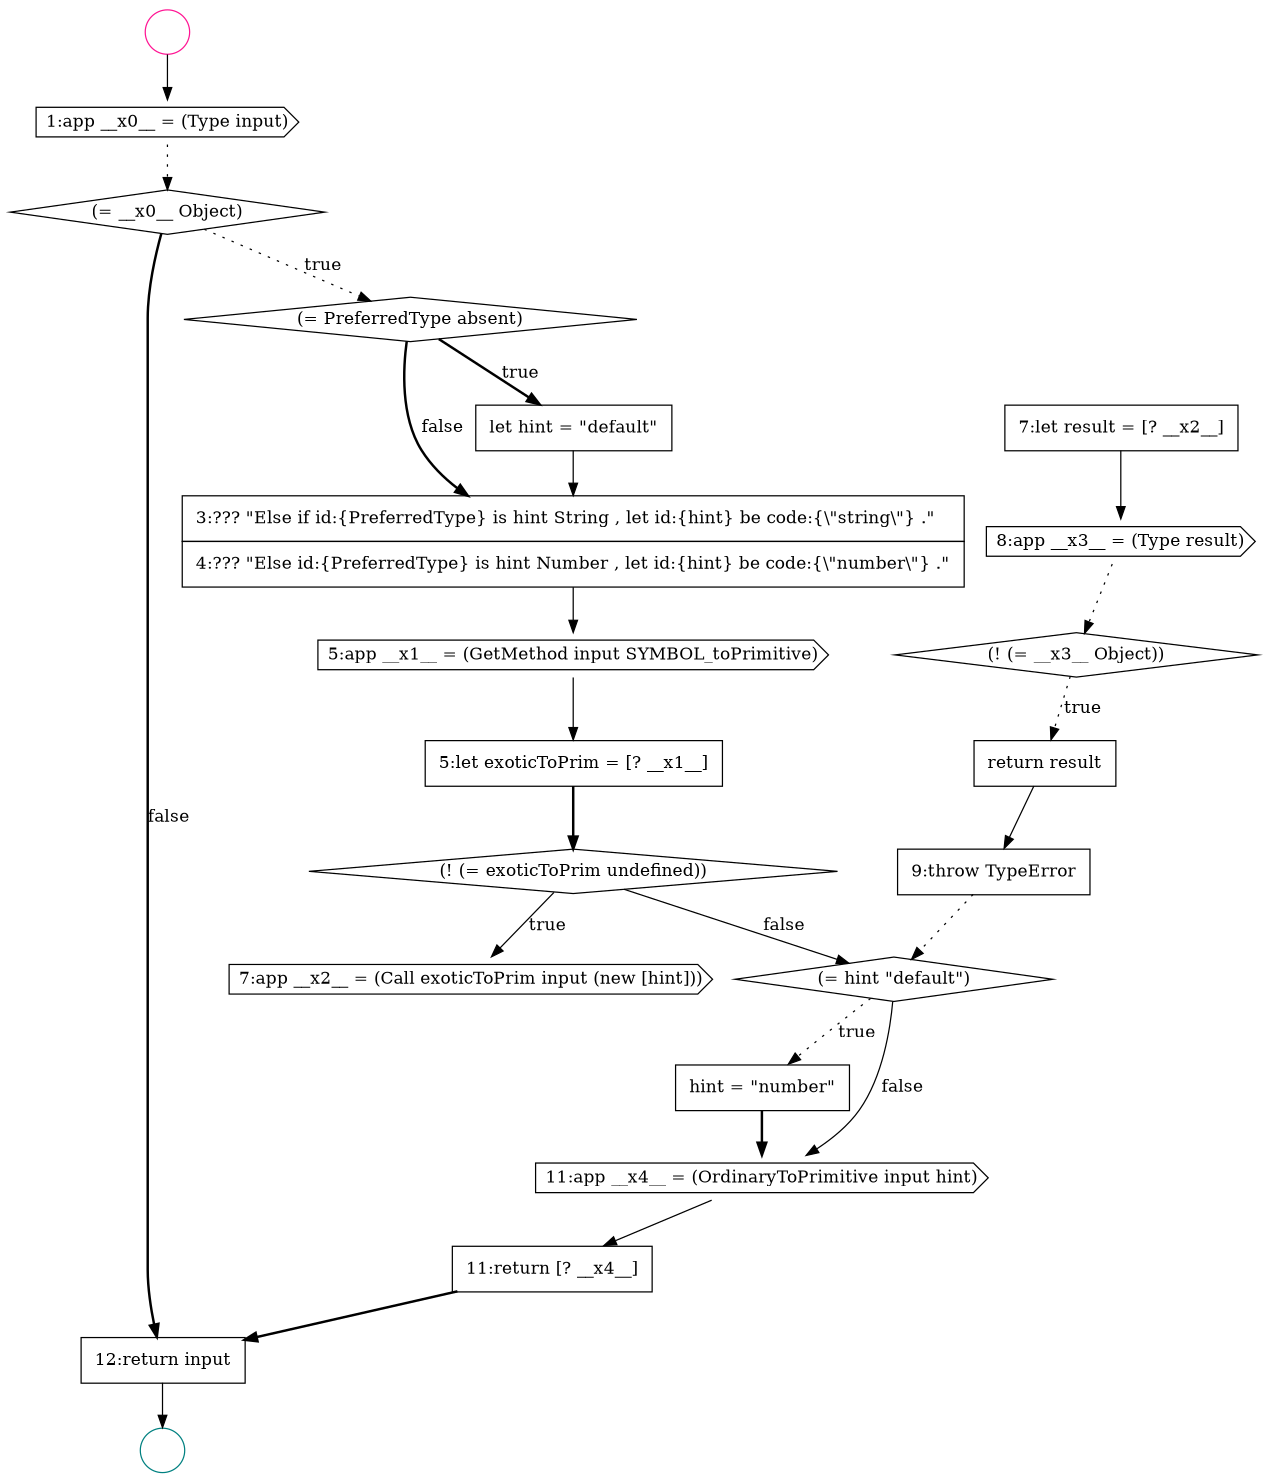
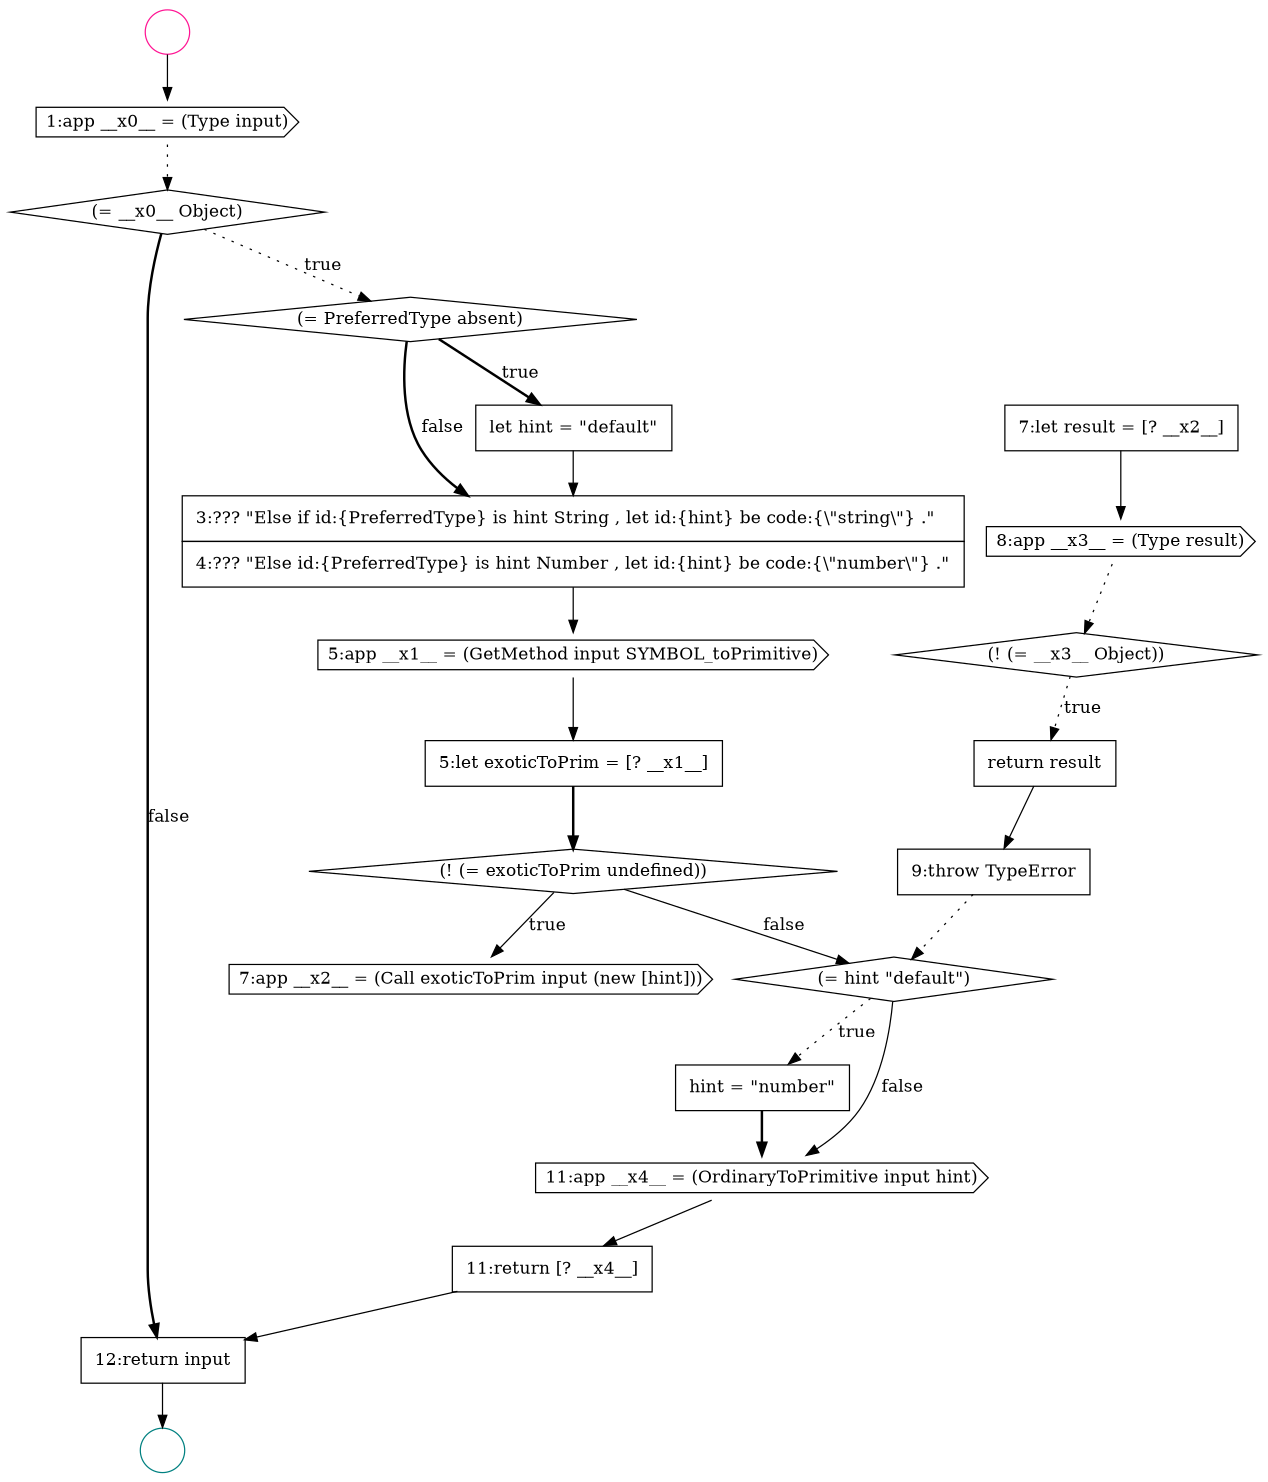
edge "11:return [? __x4__]" -> "12:return input": style bold -> solid
